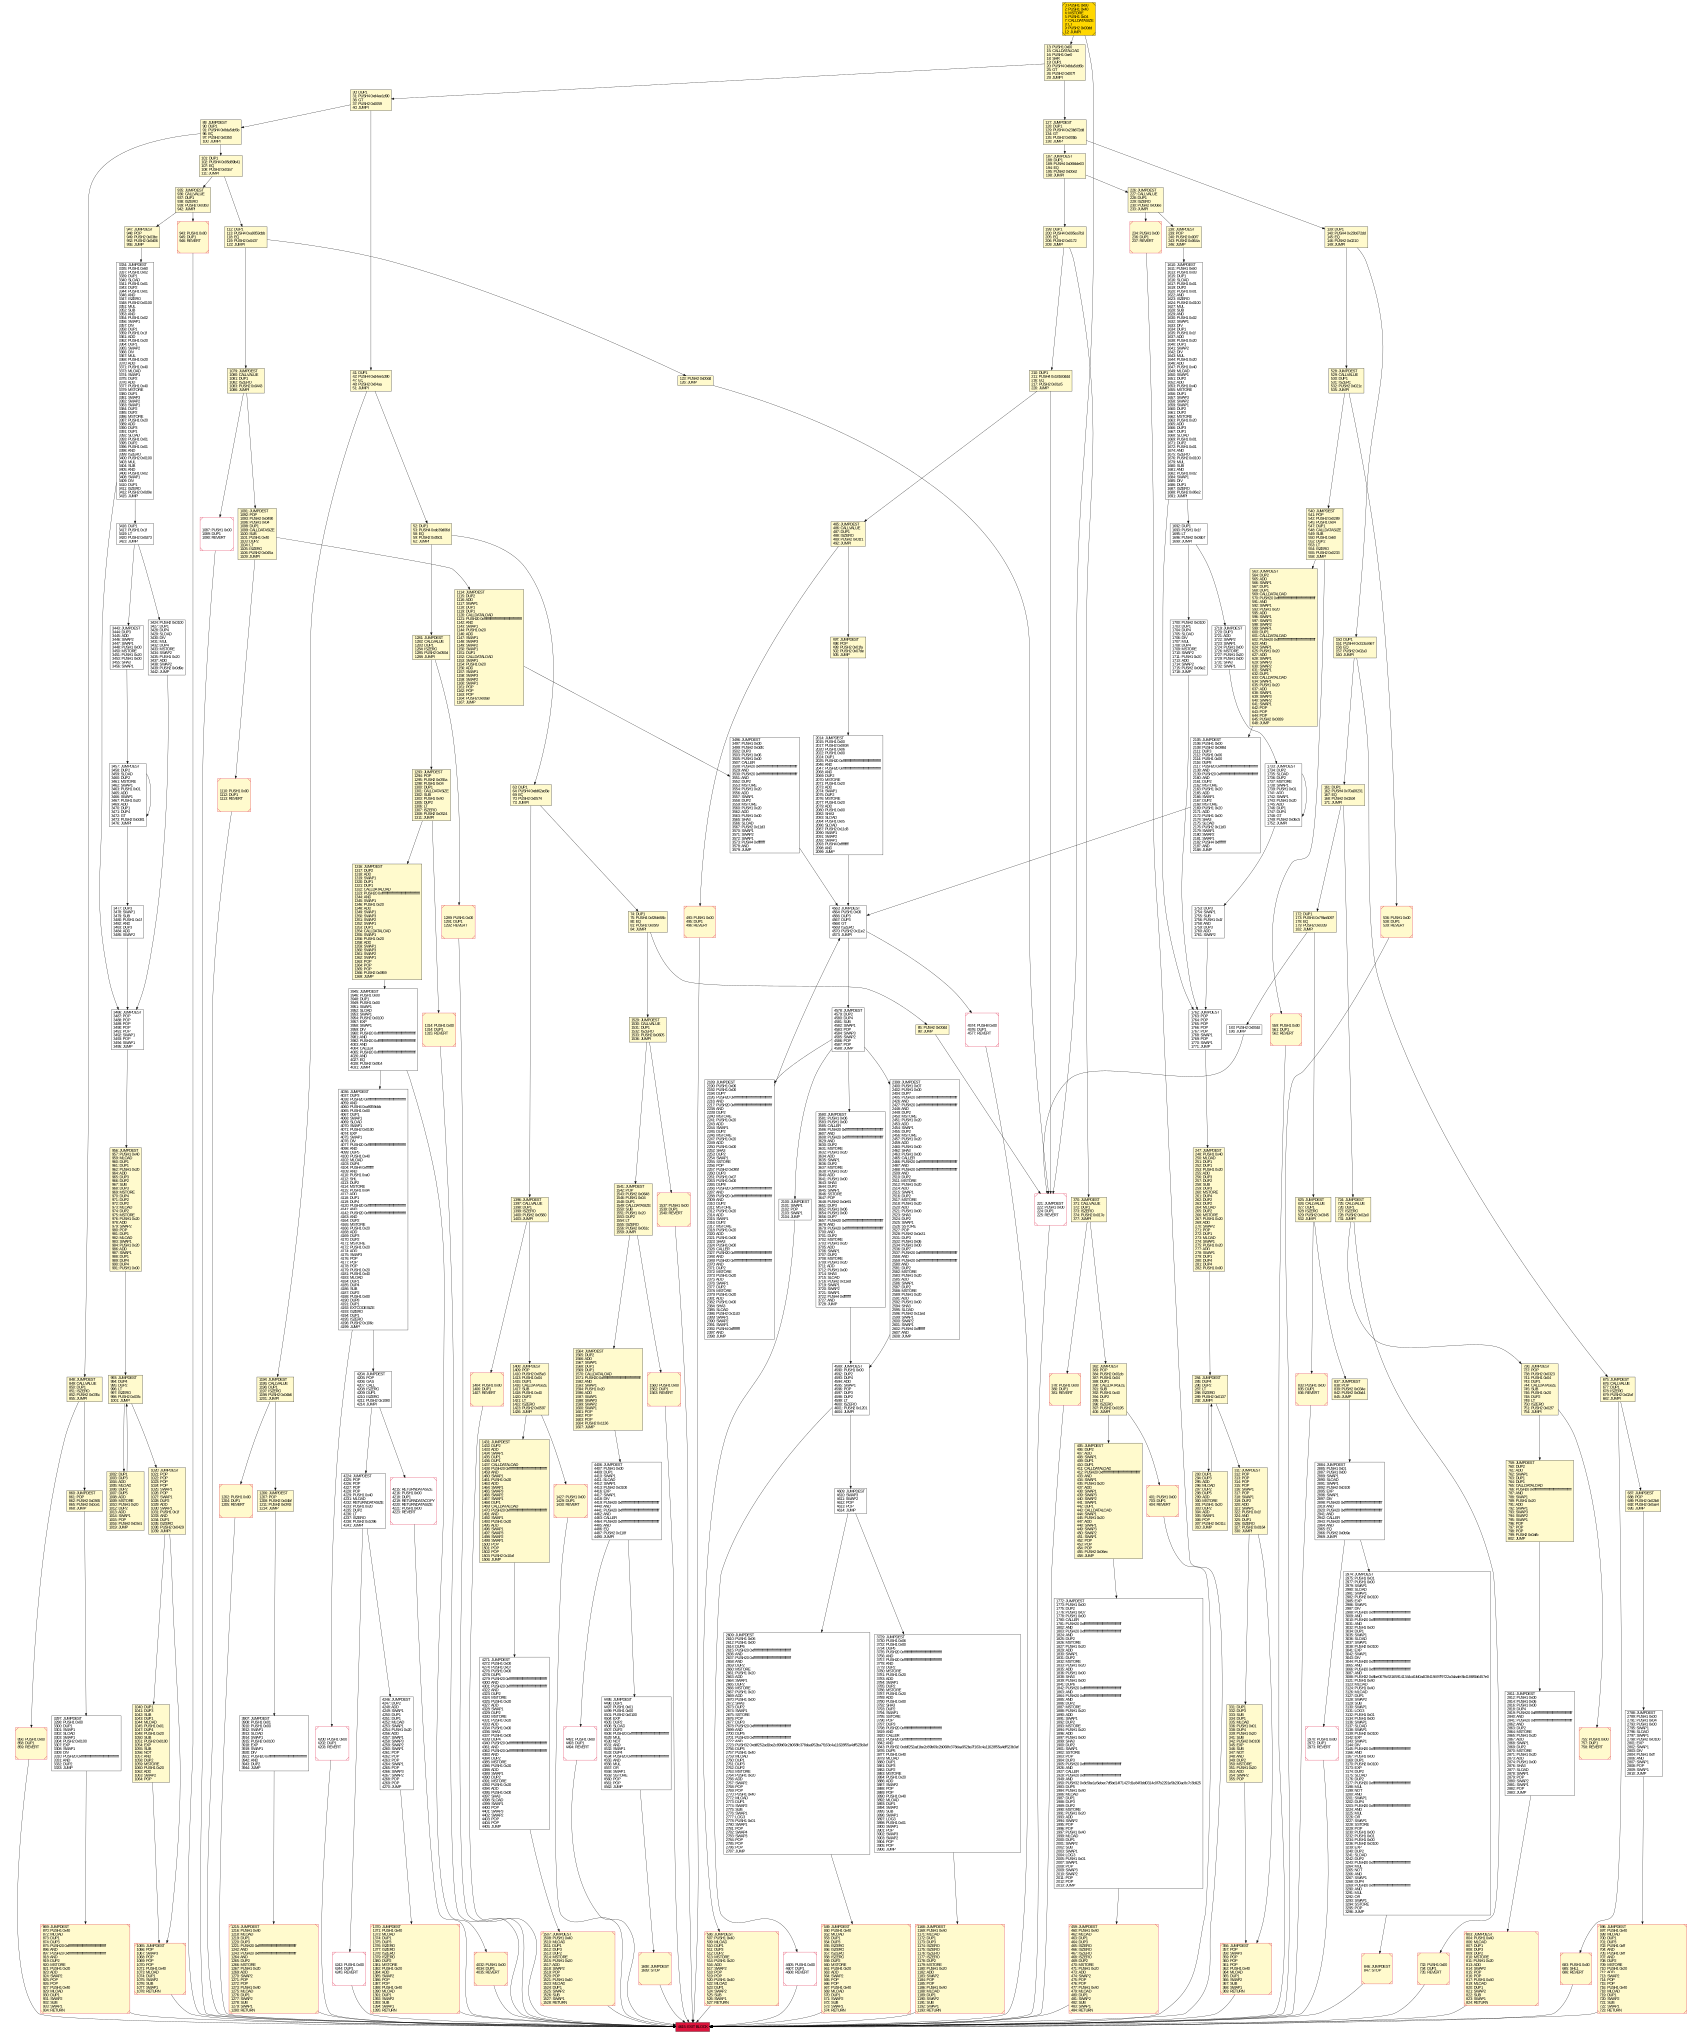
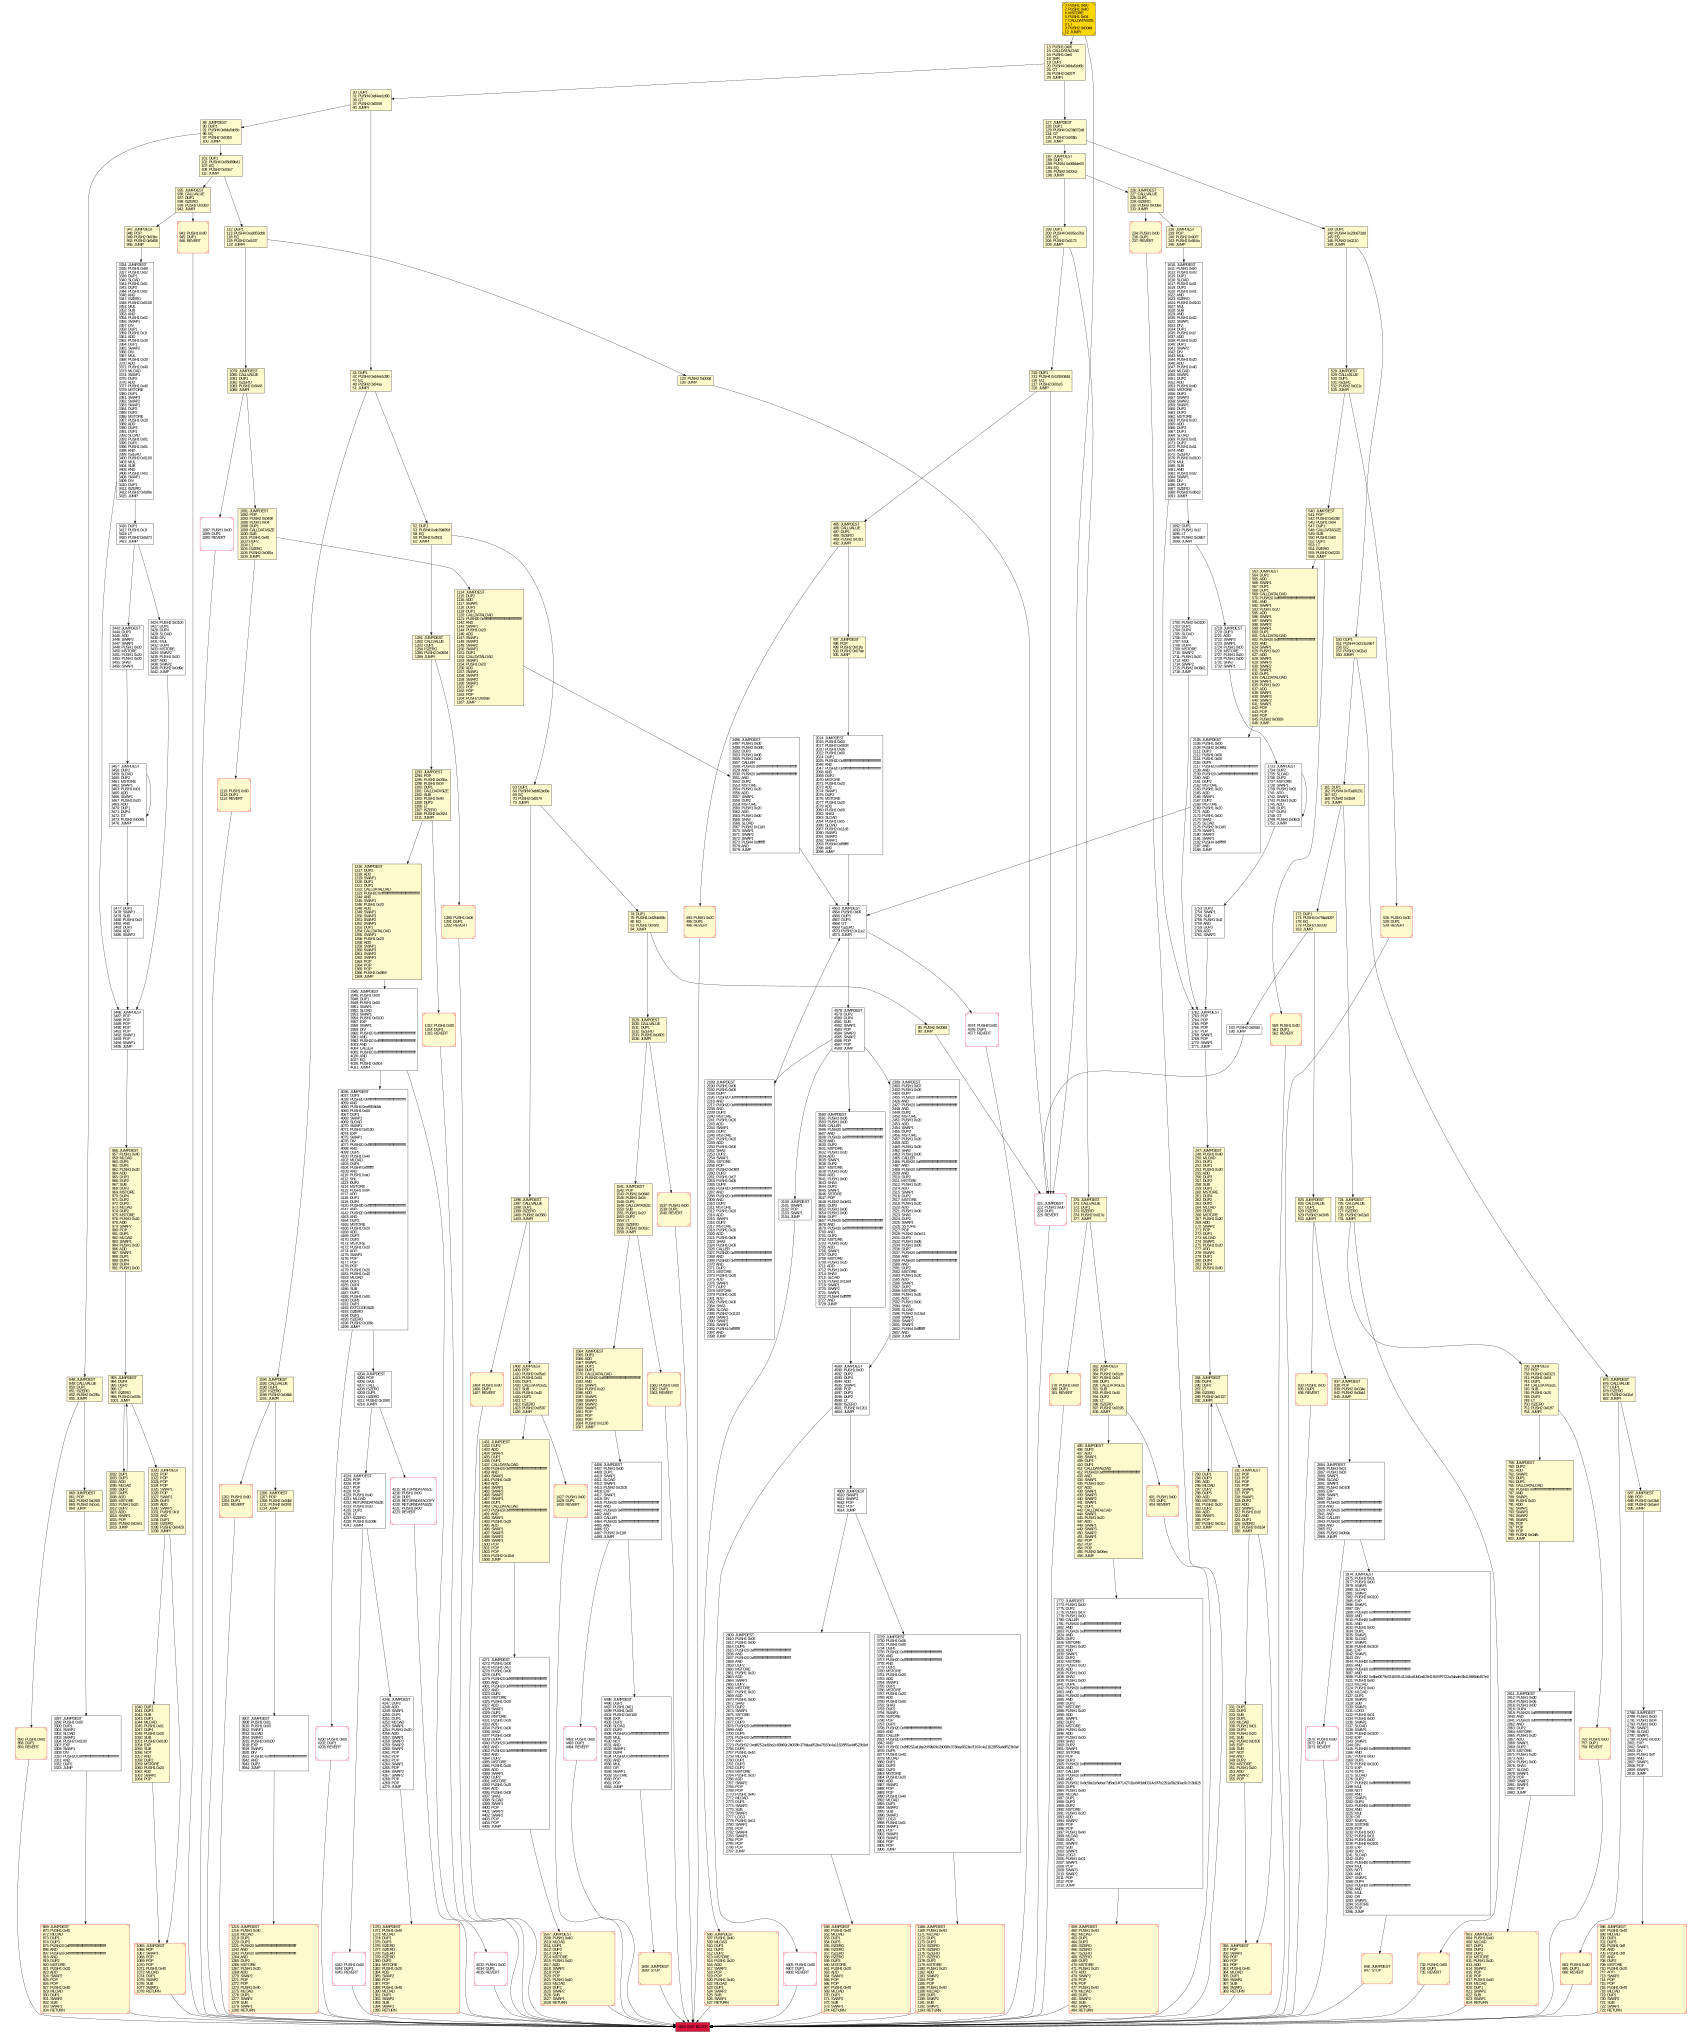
node "1314: PUSH1 0x00 1314: DUP1 1315: REVERT": label "1314: PUSH1 0x00 1314: DUP1 1315: REVERT" -> "1312: PUSH1 0x00 1314: DUP1 1315: REVERT"
node "4032: PUSH1 0x00 4034: DUP1 4035: REVERT": fillcolor lemonchiffon -> white
node "683: PUSH1 0x00 685: SHL1 686: REVERT": label "683: PUSH1 0x00 685: SHL1 686: REVERT" -> "683: PUSH1 0x00 685: DUP1 686: REVERT"
edge "755: PUSH1 0x00 757: DUP1 758: REVERT" -> "4615: EXIT BLOCK": added
